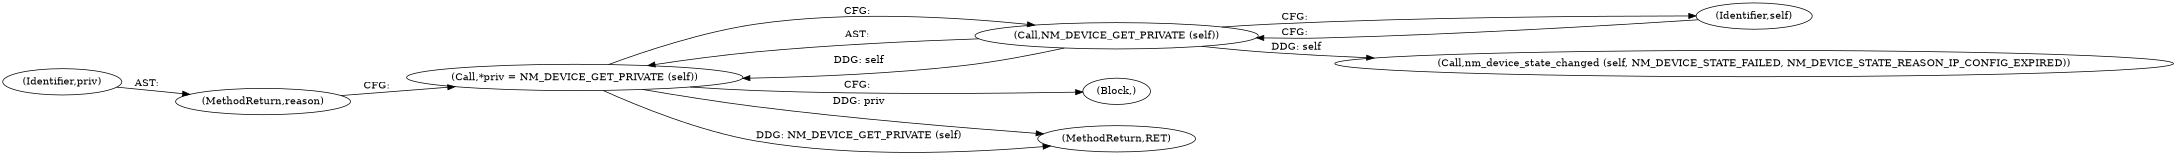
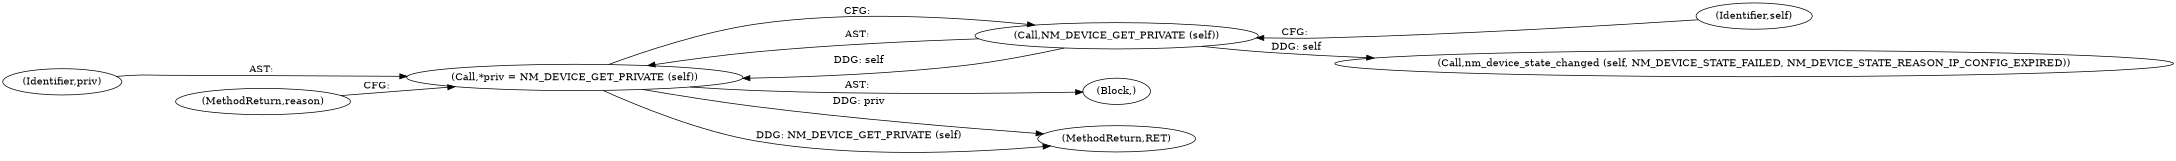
edge "(Call,NM_DEVICE_GET_PRIVATE (self))" -> "(Identifier,self)": removed, label "CFG:"
edge "(Call,*priv = NM_DEVICE_GET_PRIVATE (self))" -> "(Block,)": label "CFG: " -> "AST: "
edge "(Identifier,priv)" -> "(MethodReturn,reason)": now "(Identifier,priv)" -> "(Call,*priv = NM_DEVICE_GET_PRIVATE (self))"
